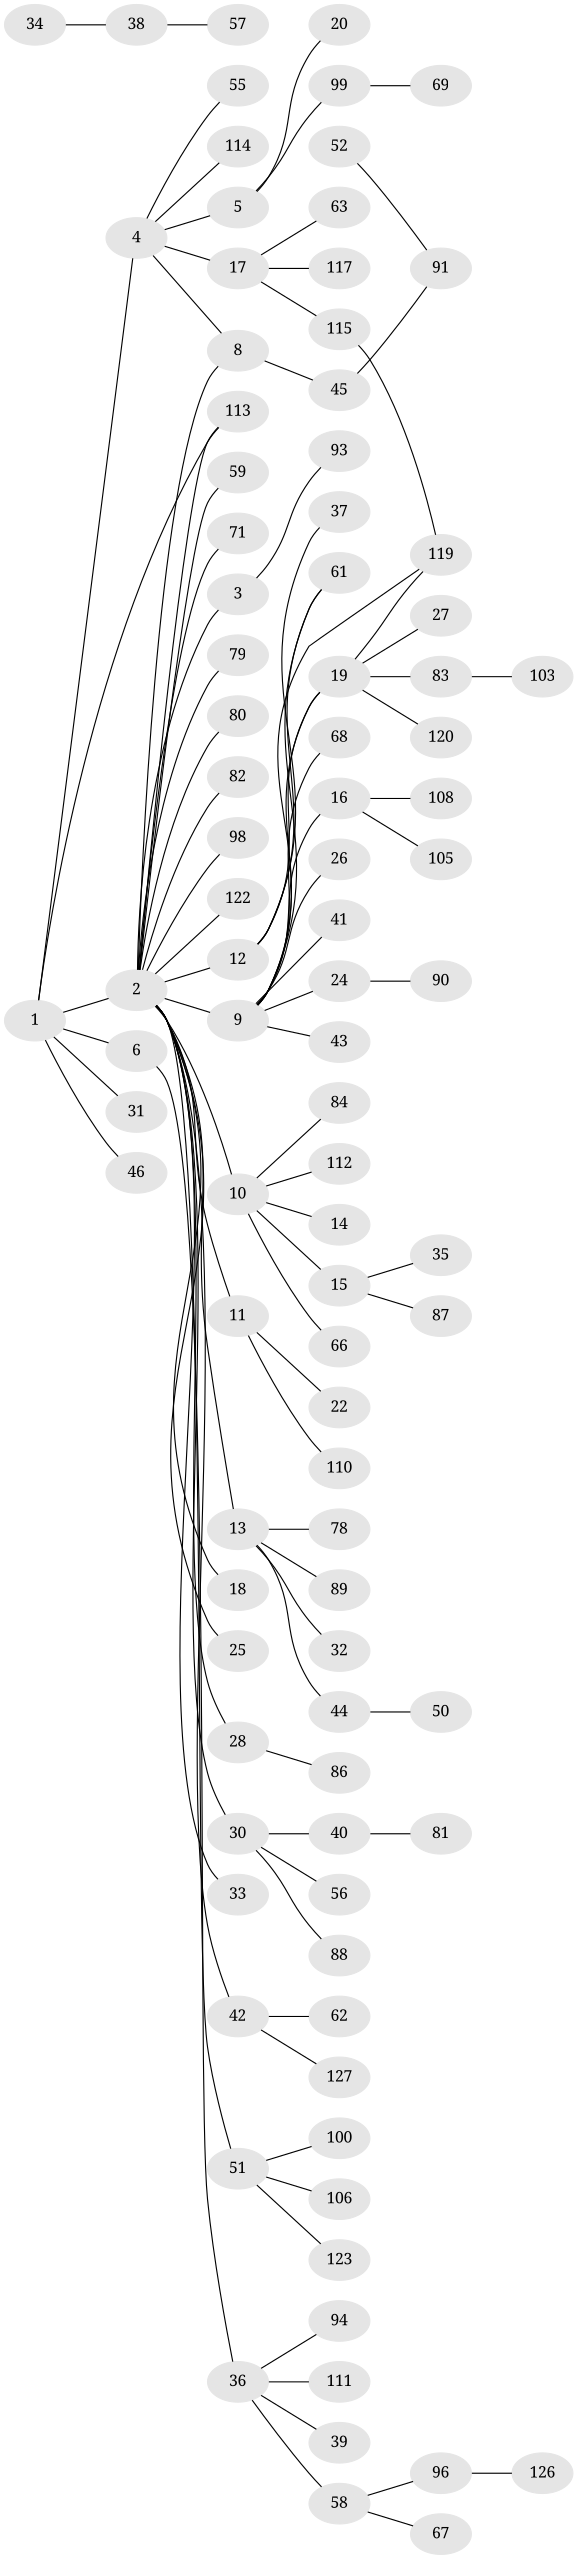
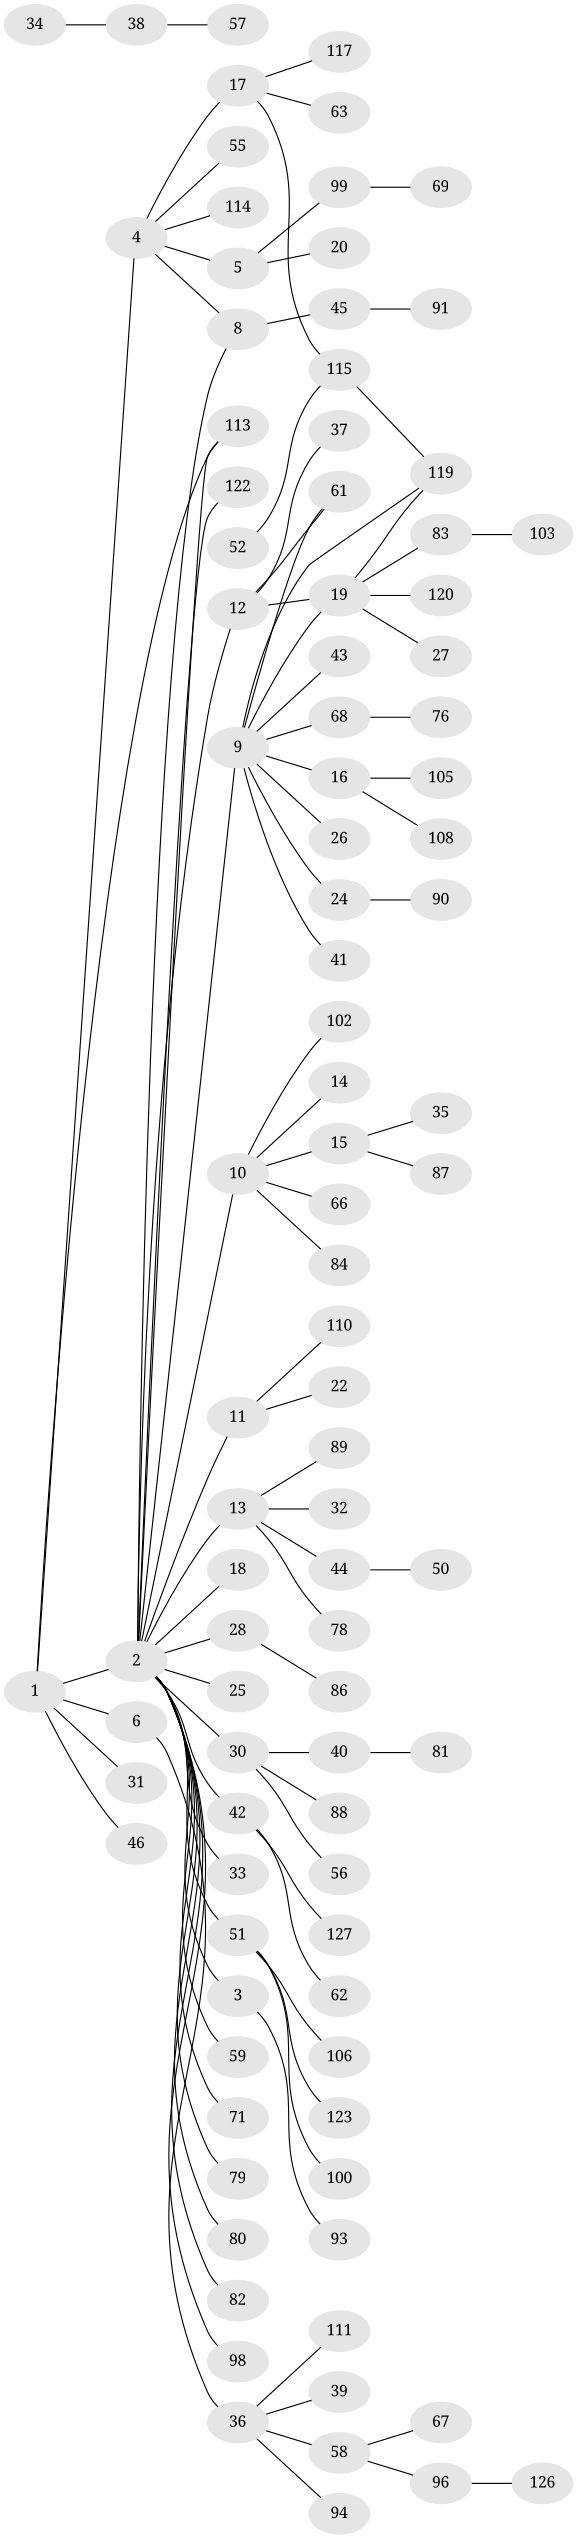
edge "52" -- "91": now "52" -- "115"
node "76": added
node "112": label "112" -> "102"
